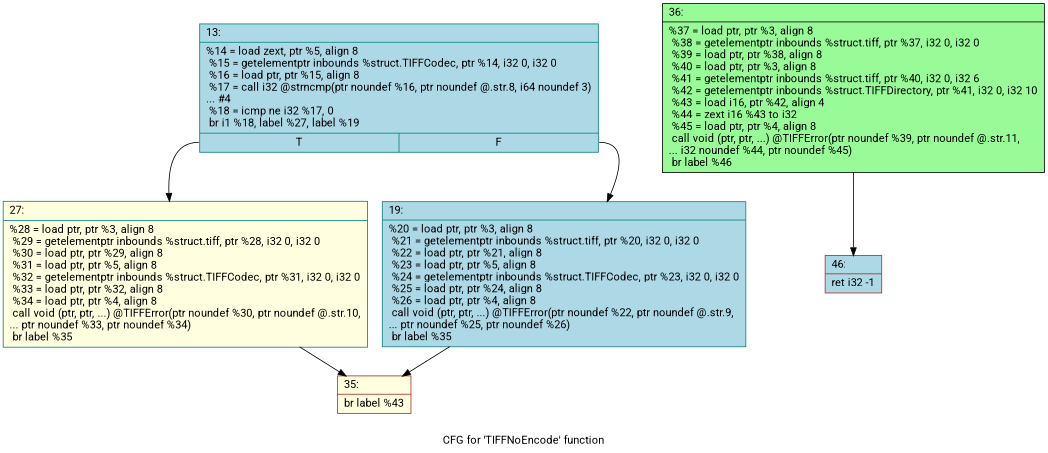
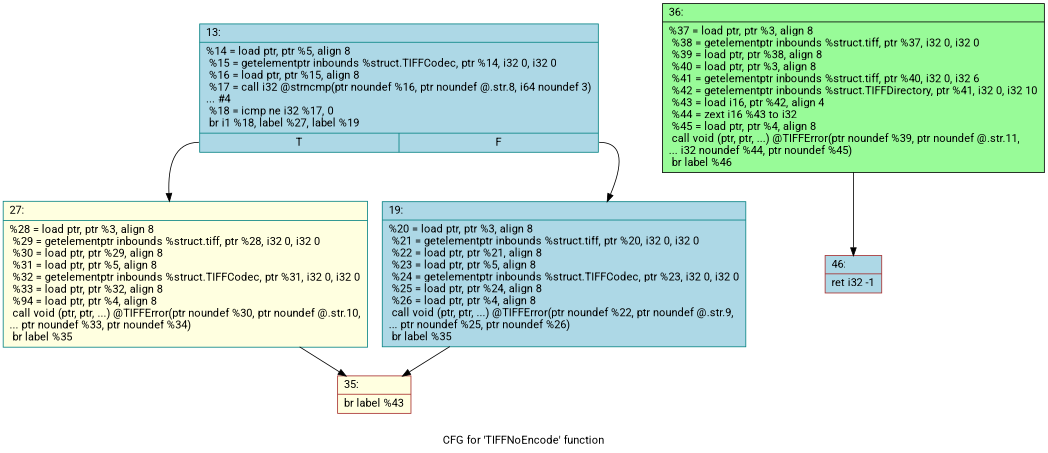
node "13:": text "%14 = load zext, ptr %5, align 8" -> "%14 = load ptr, ptr %5, align 8"
node "27:": text "%34 = load ptr, ptr %4, align 8" -> "%94 = load ptr, ptr %4, align 8"
